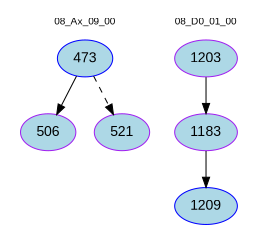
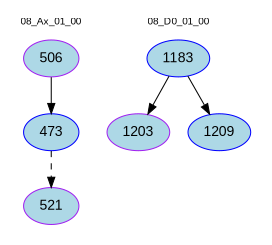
cluster "08_Ax_09_00": label "08_Ax_09_00" -> "08_Ax_01_00"
edge "1203" -> "1183": reversed
edge "473" -> "506": reversed
node "1183": color purple -> blue
